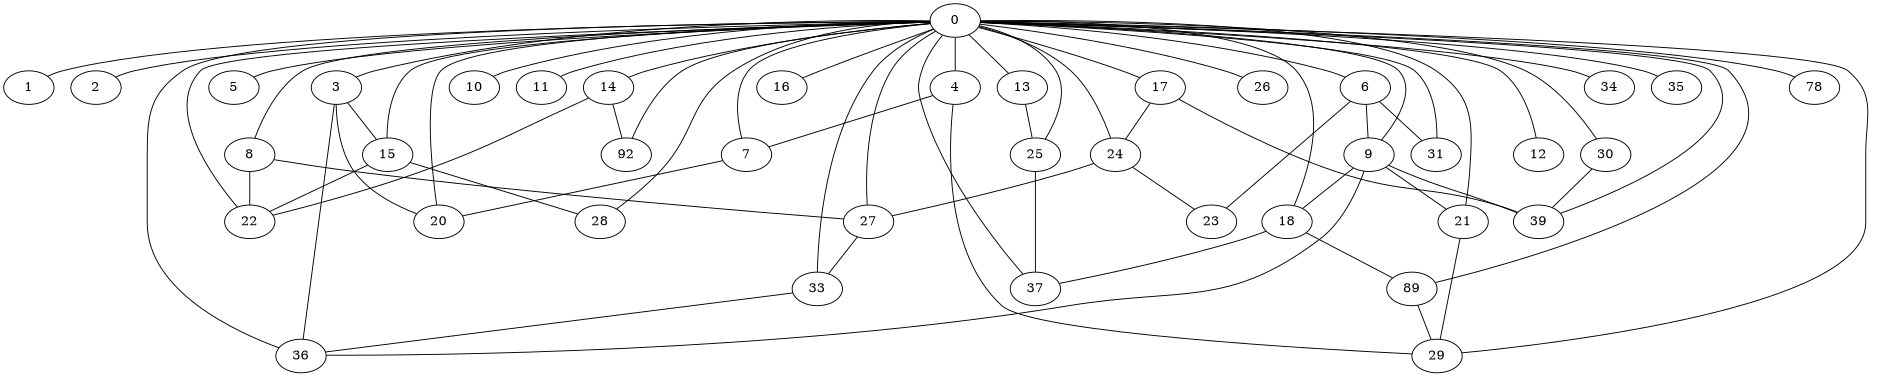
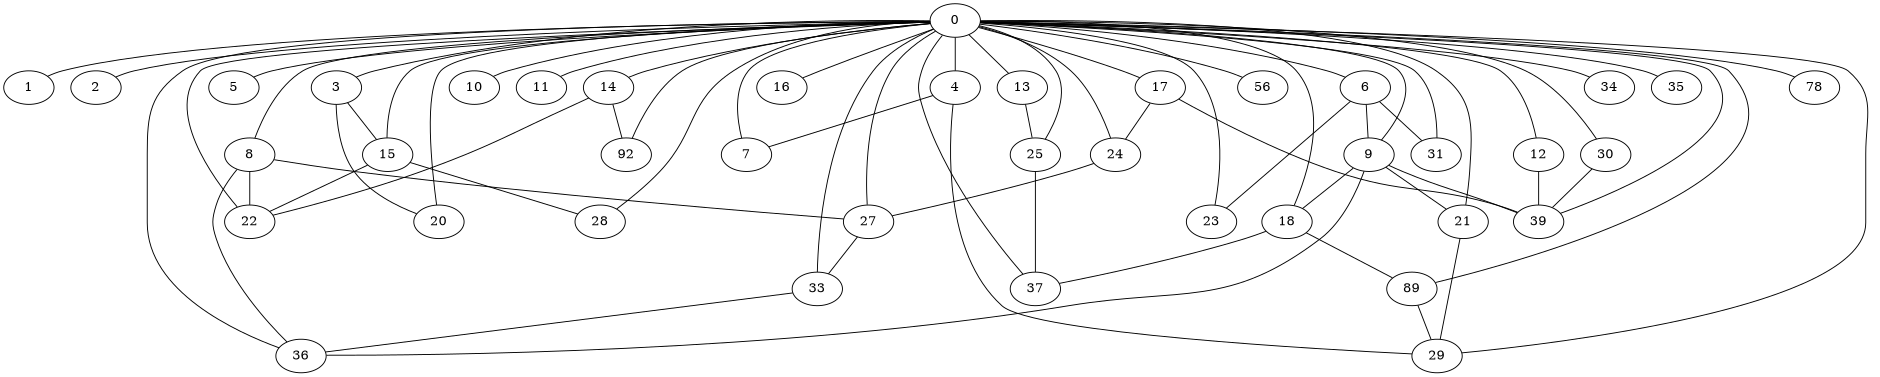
node "26": label "26" -> "56"
edge "7" -- "20": removed
edge "24" -- "23": now "0" -- "23"
edge "12" -- "39": added
edge "3" -- "36": now "8" -- "36"
